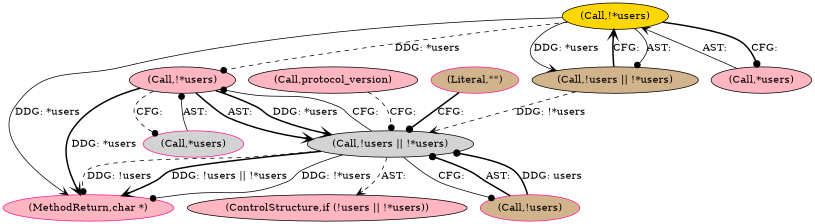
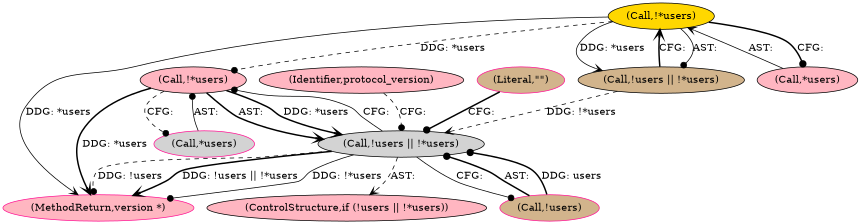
node "(Call,protocol_version)": label "(Call,protocol_version)" -> "(Identifier,protocol_version)"
node "(MethodReturn,char *)": label "(MethodReturn,char *)" -> "(MethodReturn,version *)"
